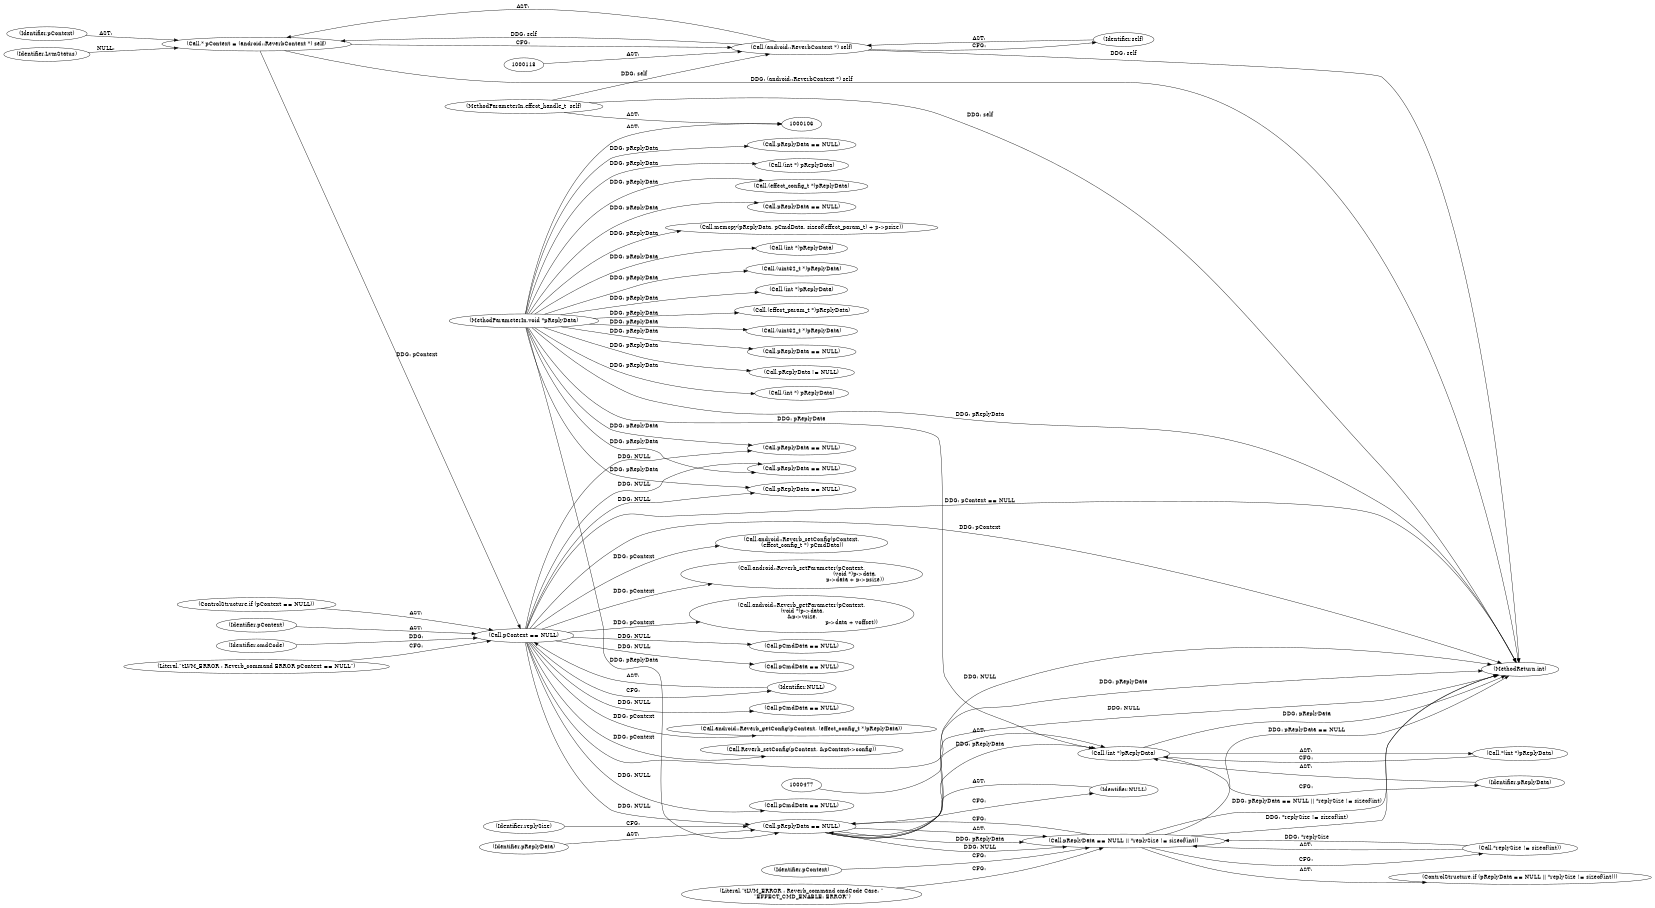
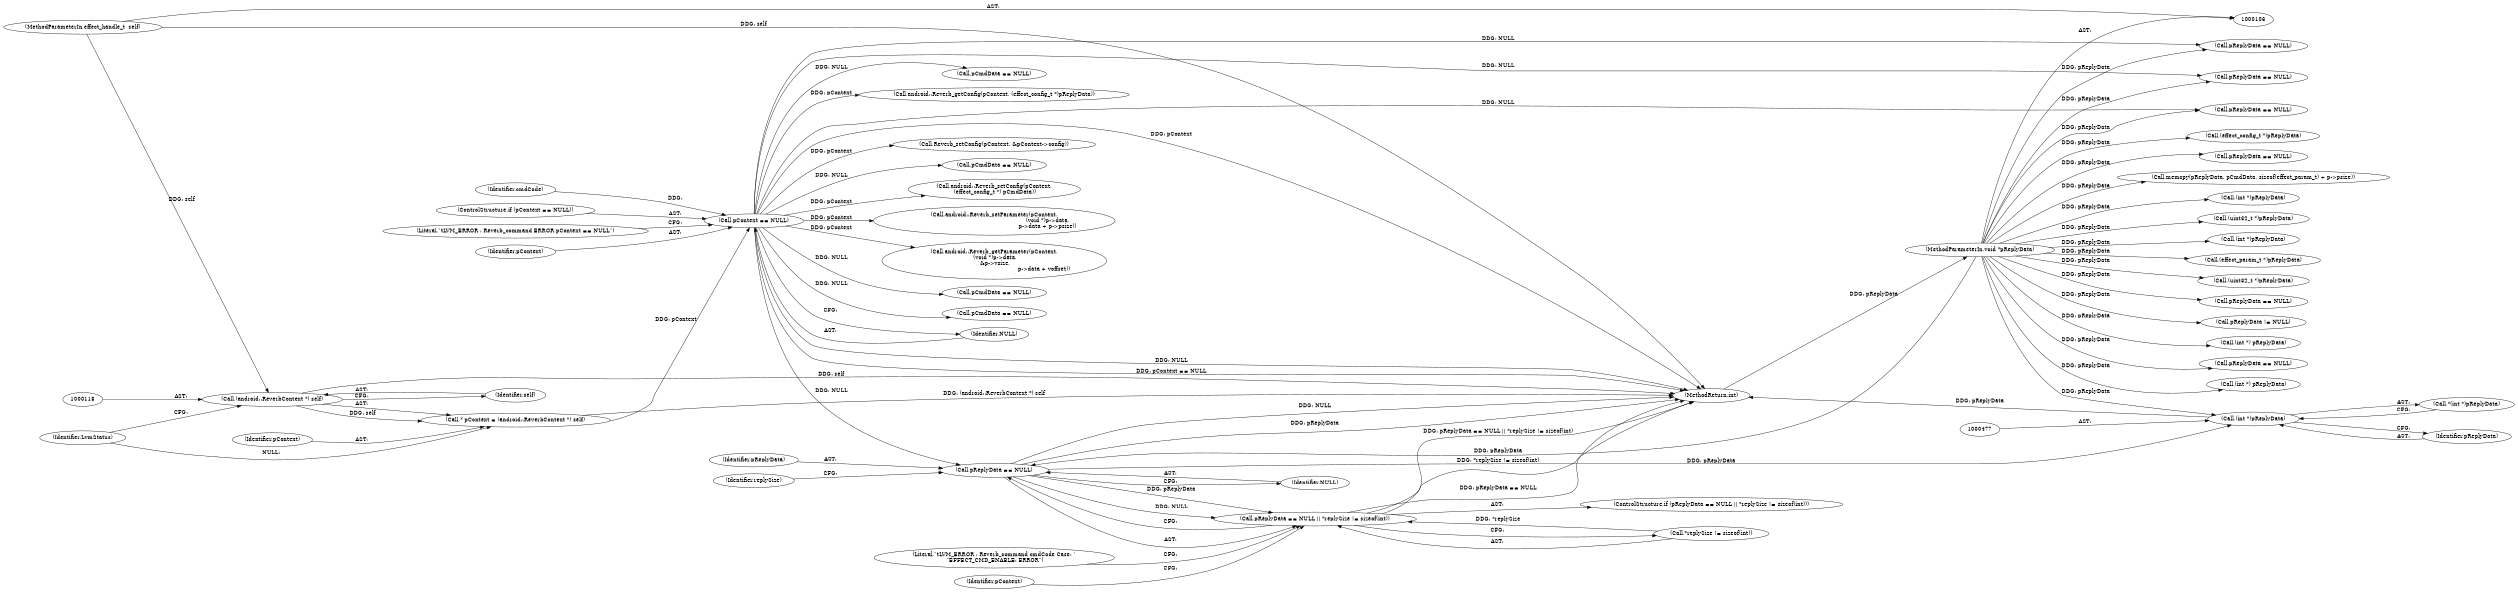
edge "(Call,* pContext = (android::ReverbContext *) self)" -> "(Call,(android::ReverbContext *) self)": now "(Identifier,LvmStatus)" -> "(Call,(android::ReverbContext *) self)"
edge "(MethodParameterIn,void *pReplyData)" -> "(MethodReturn,int)": reversed
